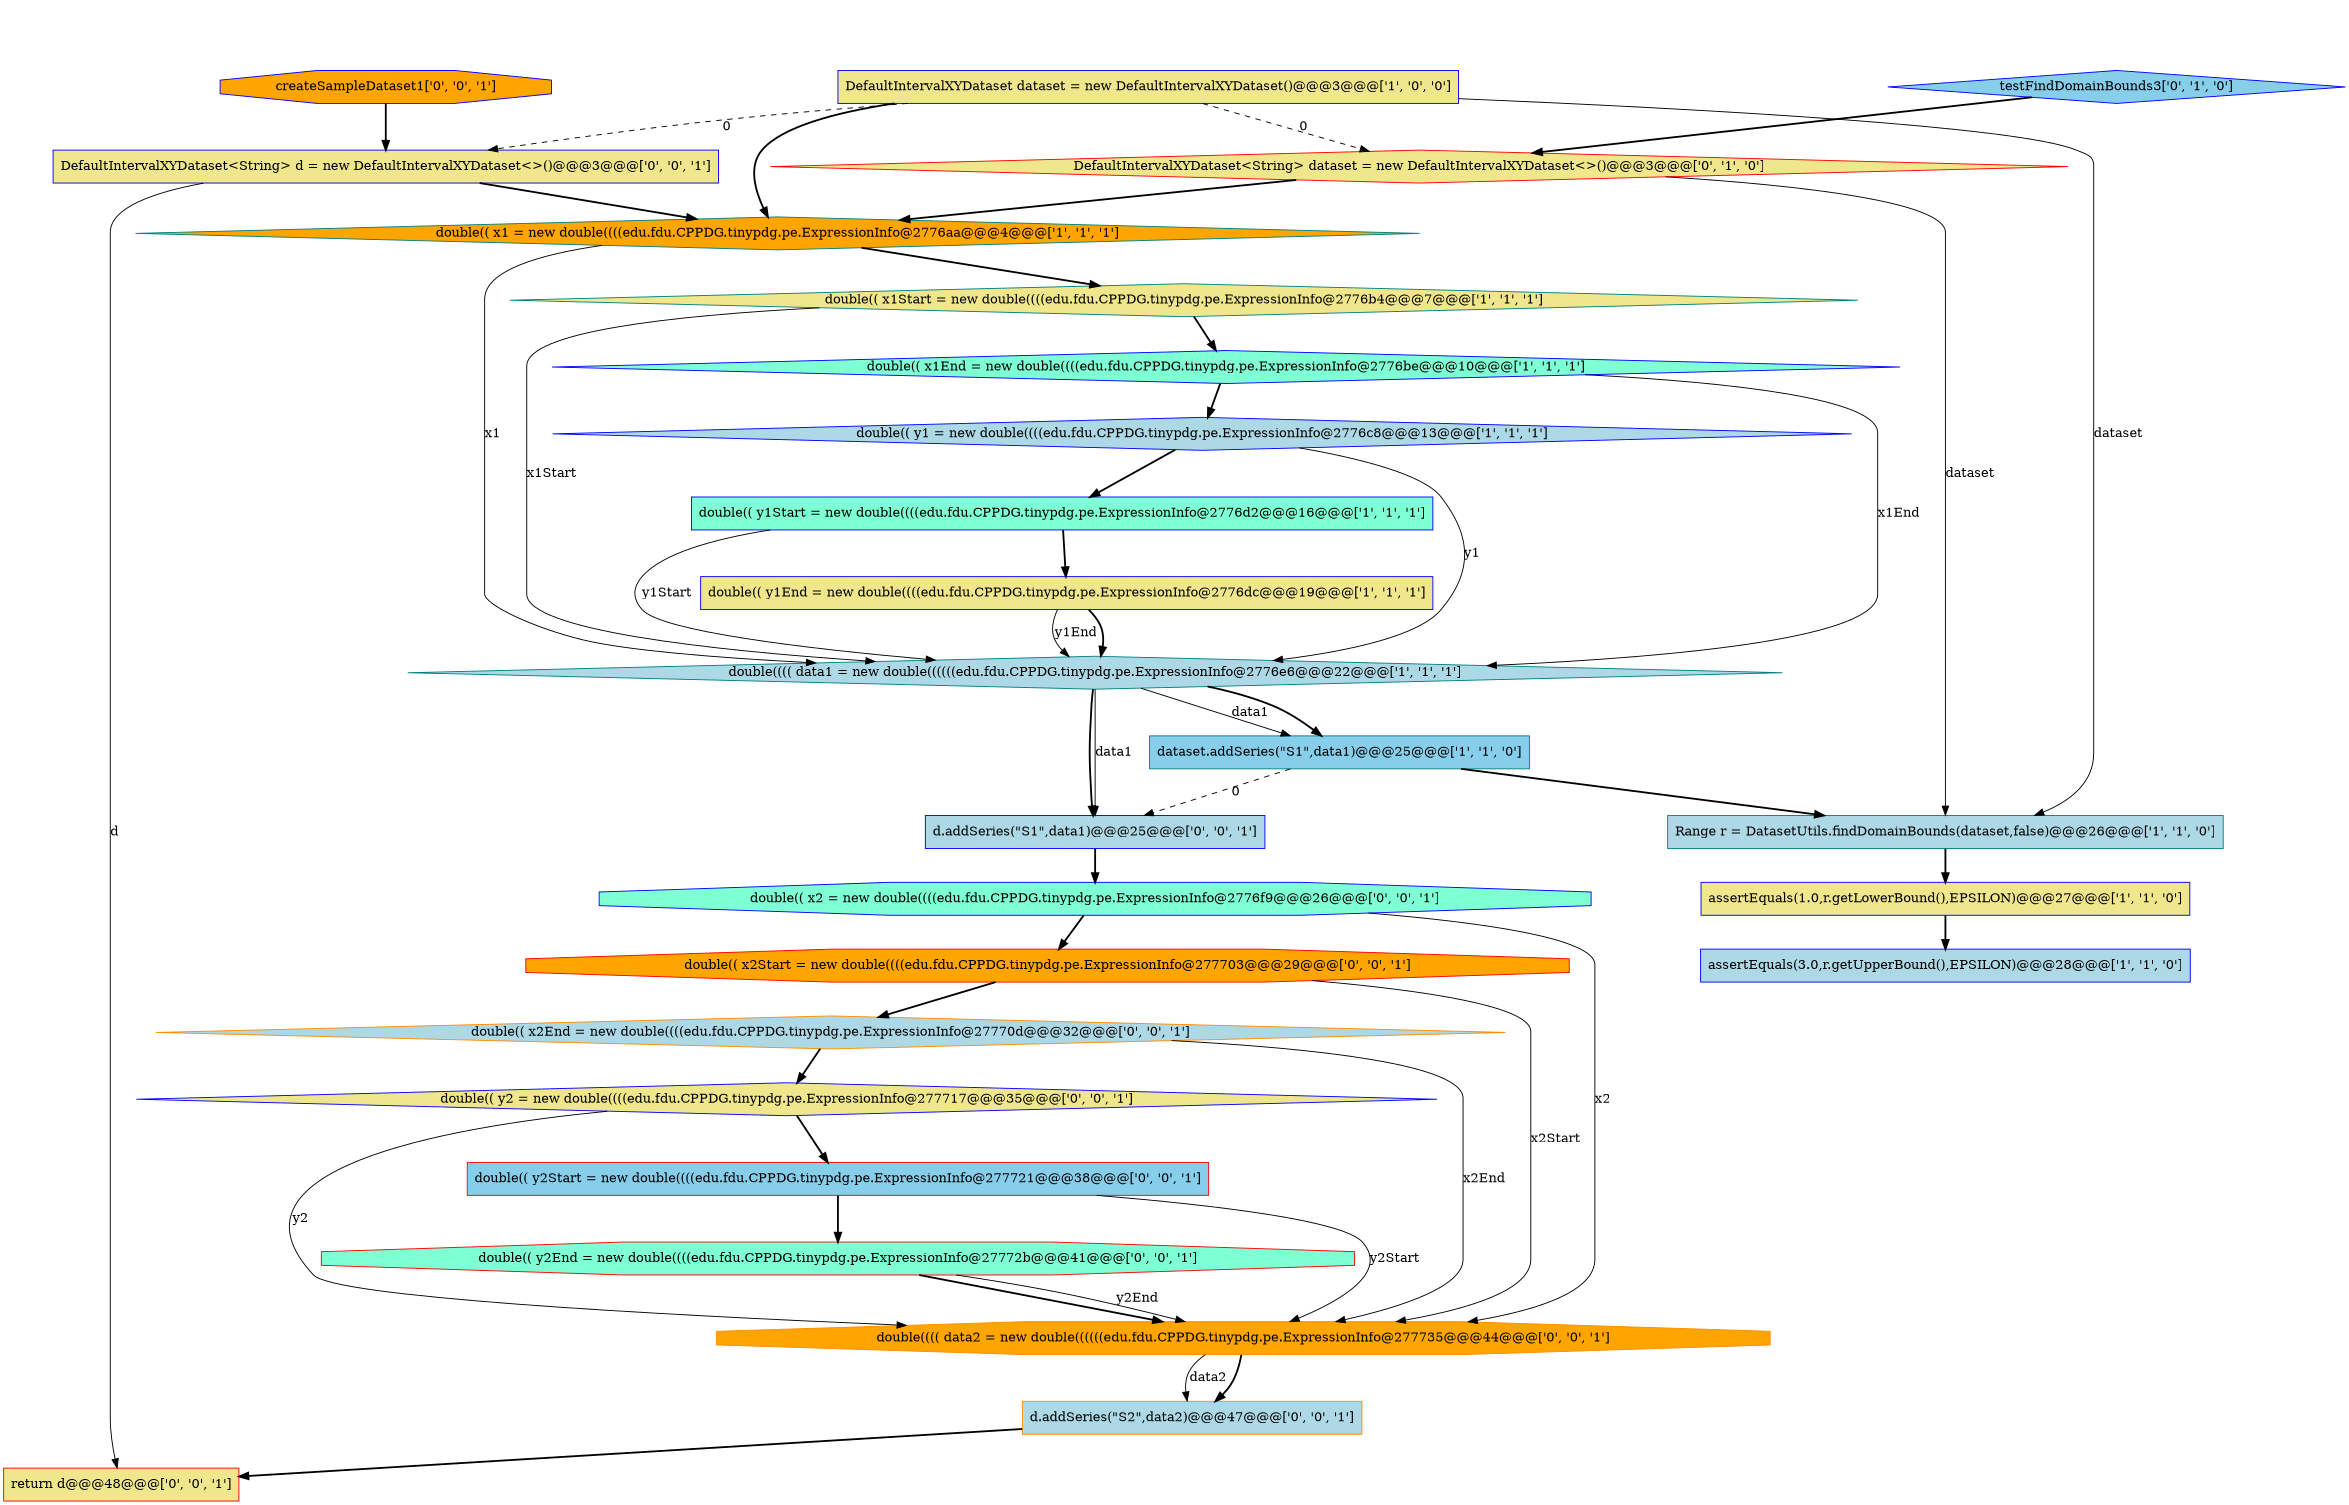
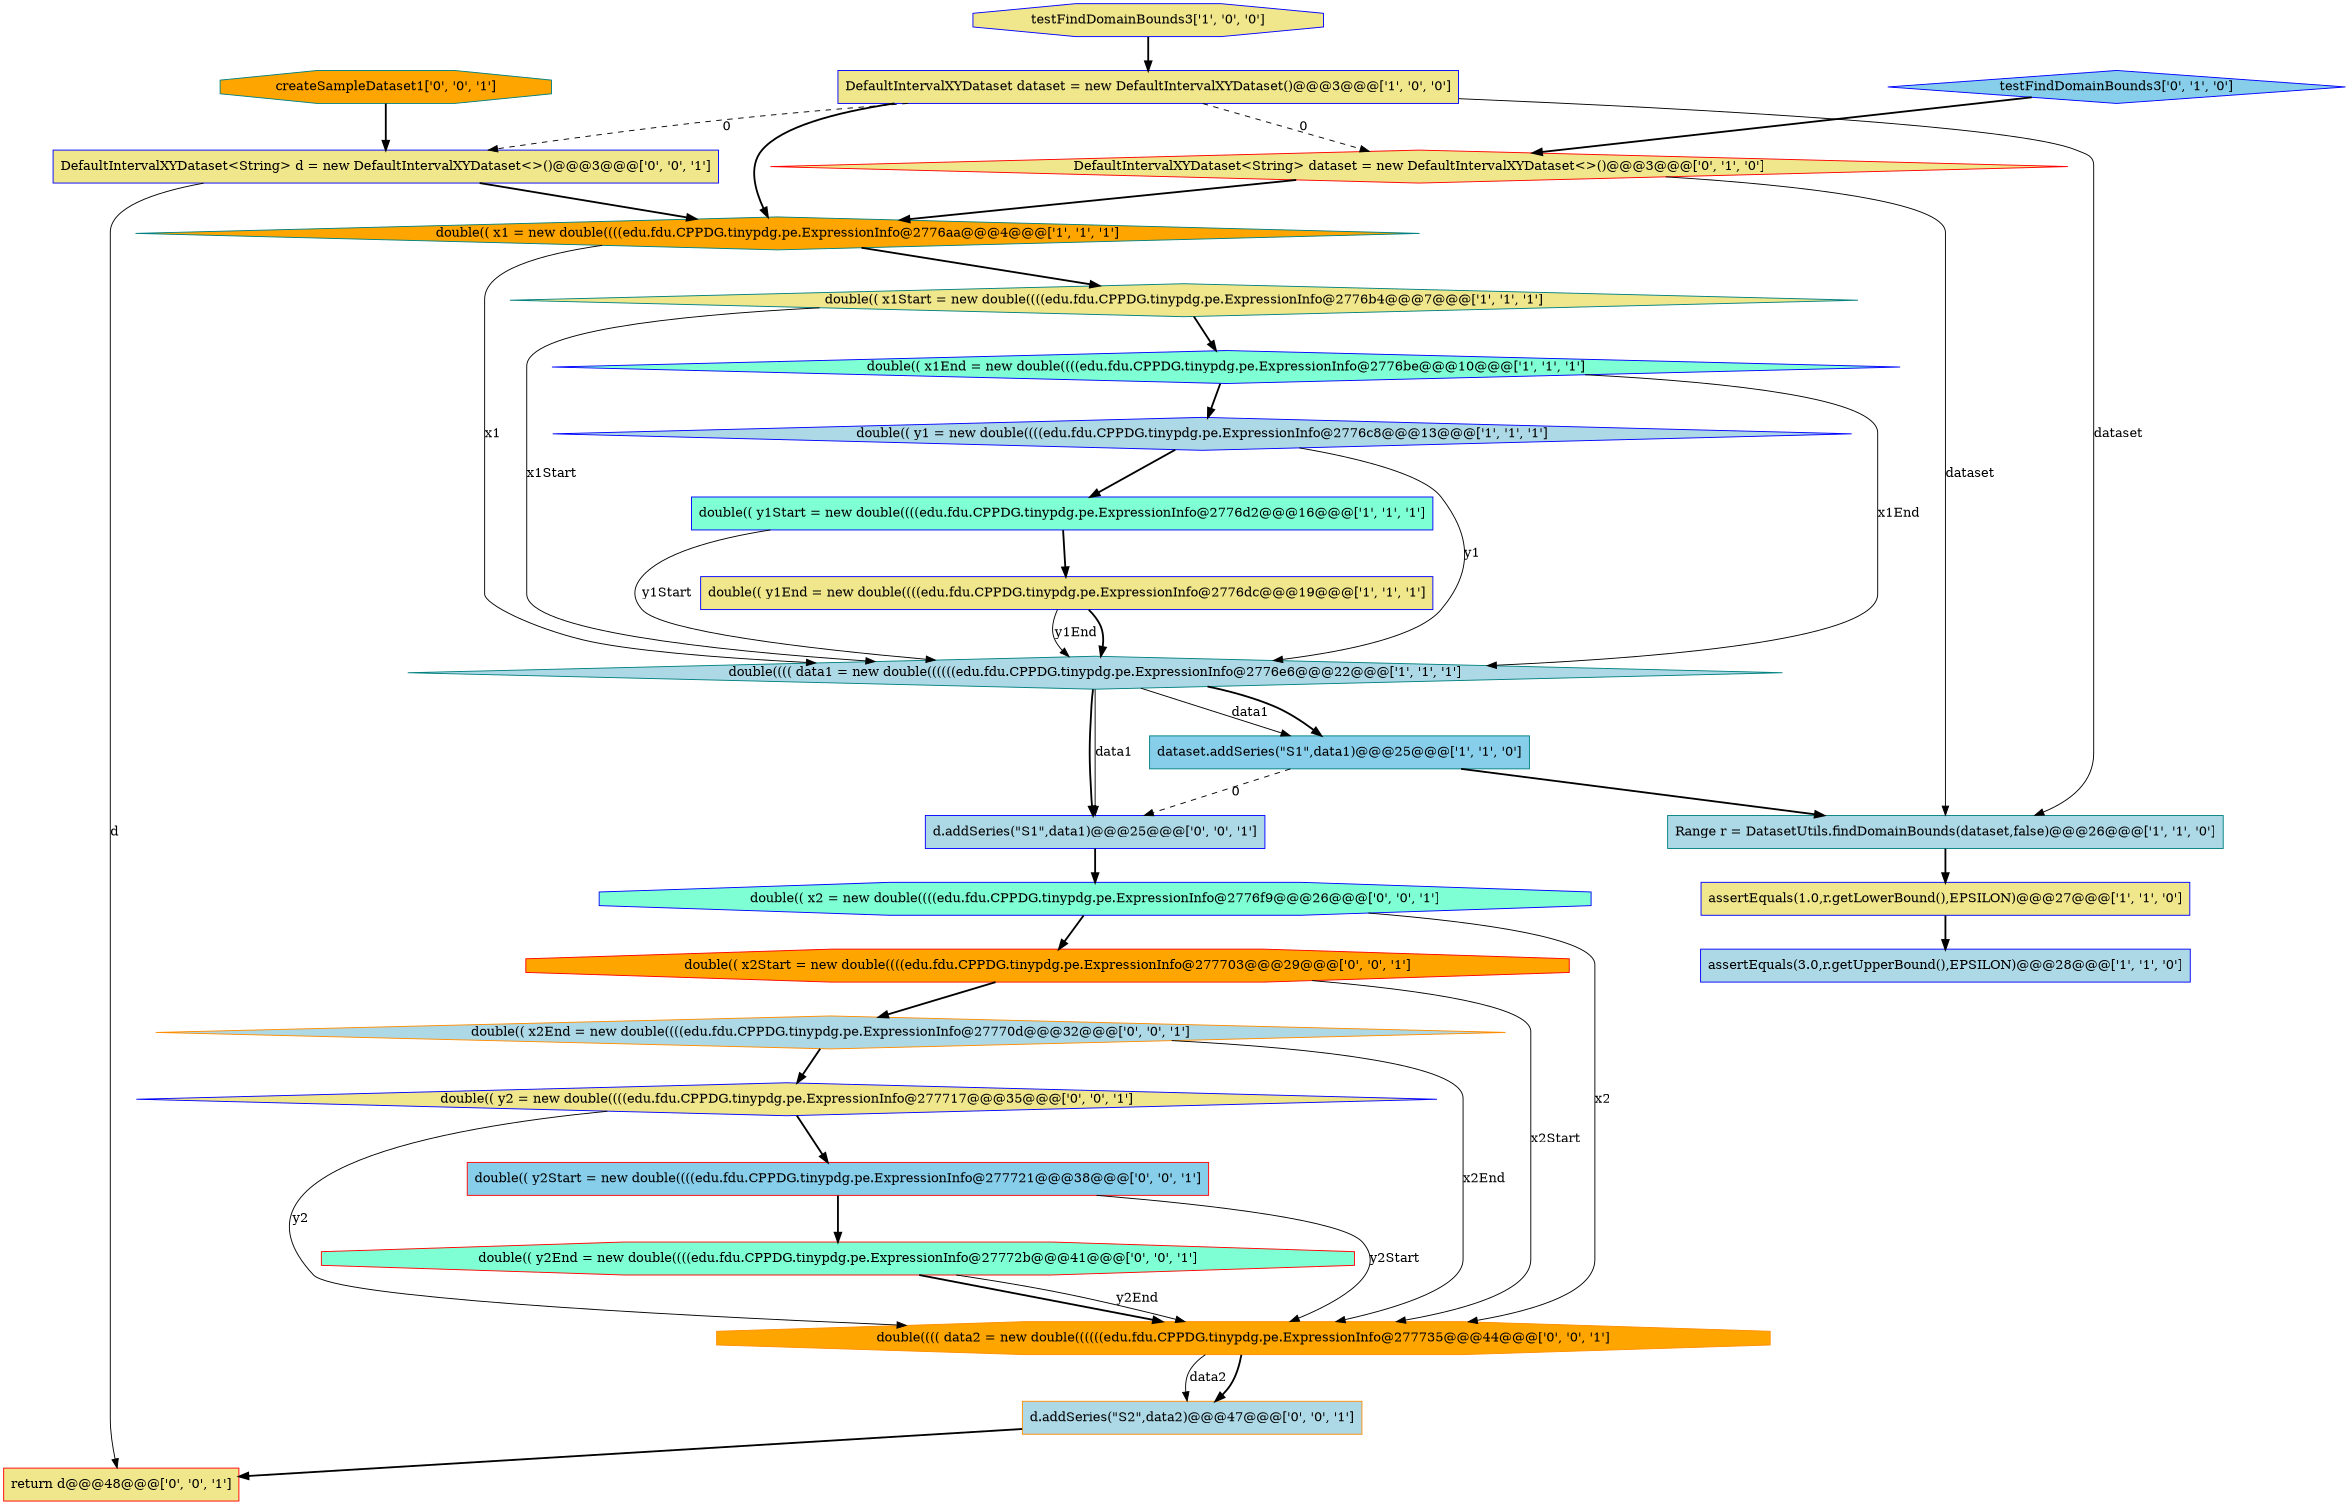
node "testFindDomainBounds3['1', '0', '0']": added
node "createSampleDataset1['0', '0', '1']": color blue -> teal
